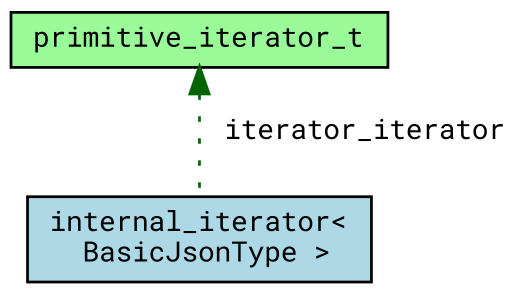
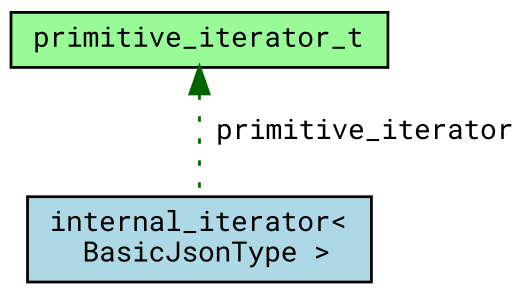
edge "internal_iterator< BasicJsonType >" -> "primitive_iterator_t": label " iterator_iterator" -> " primitive_iterator"
